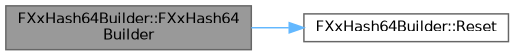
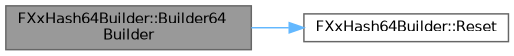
node "FXxHash64Builder::FXxHash64 Builder": label "FXxHash64Builder::FXxHash64 Builder" -> "FXxHash64Builder::Builder64 Builder"
